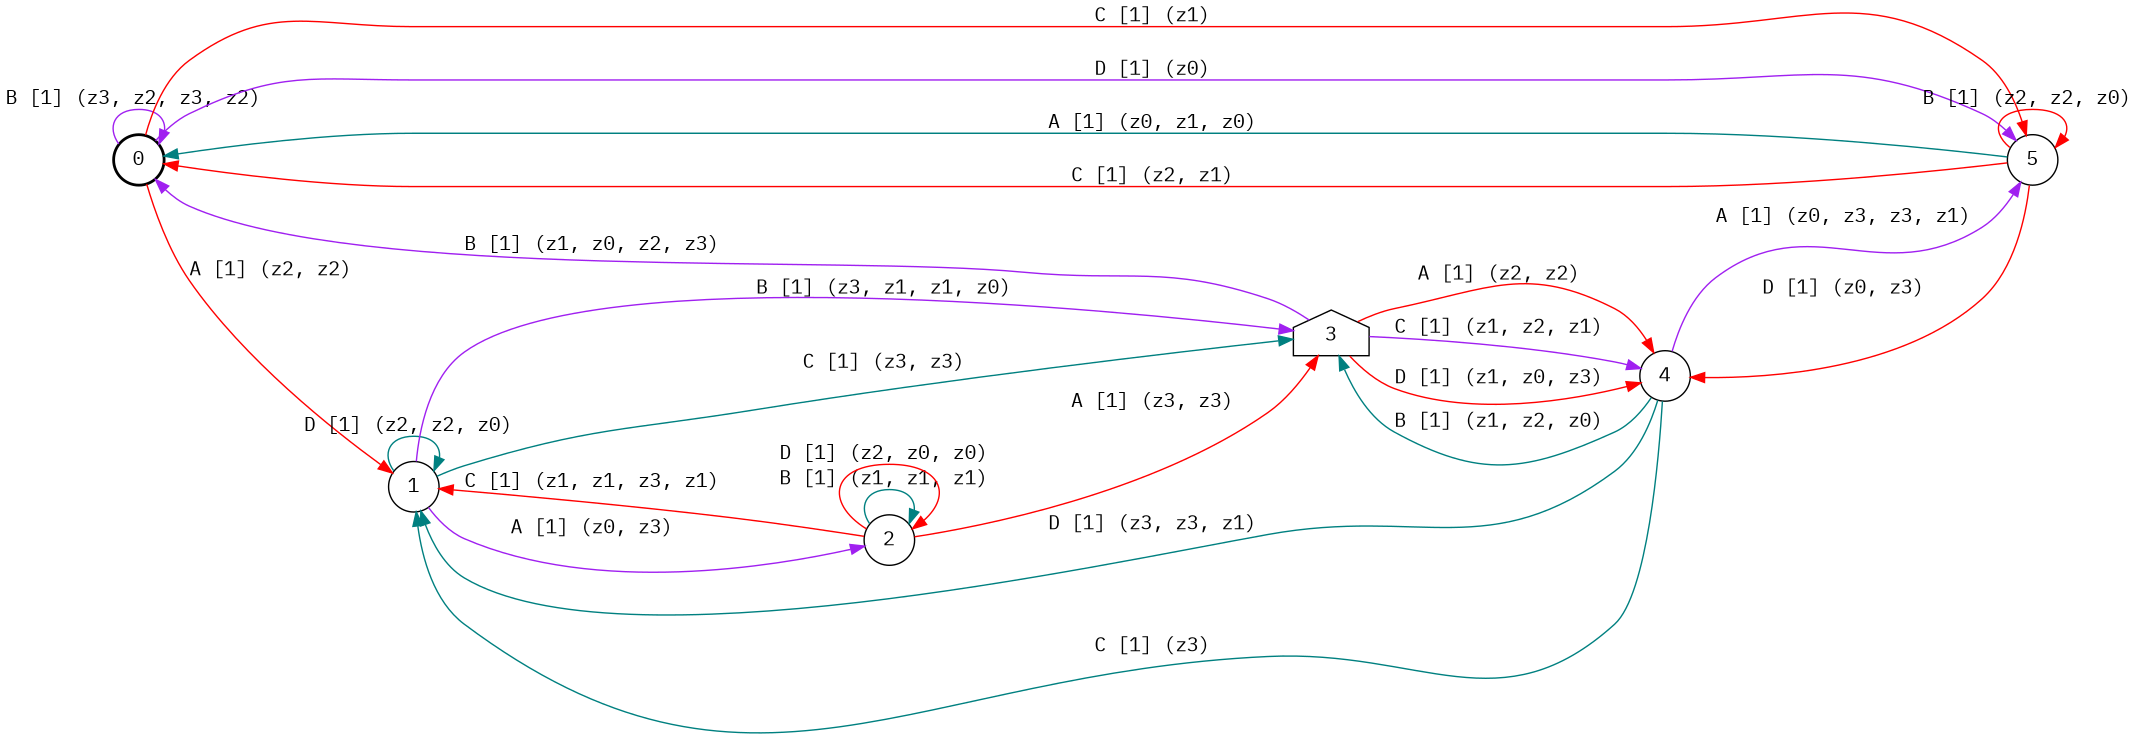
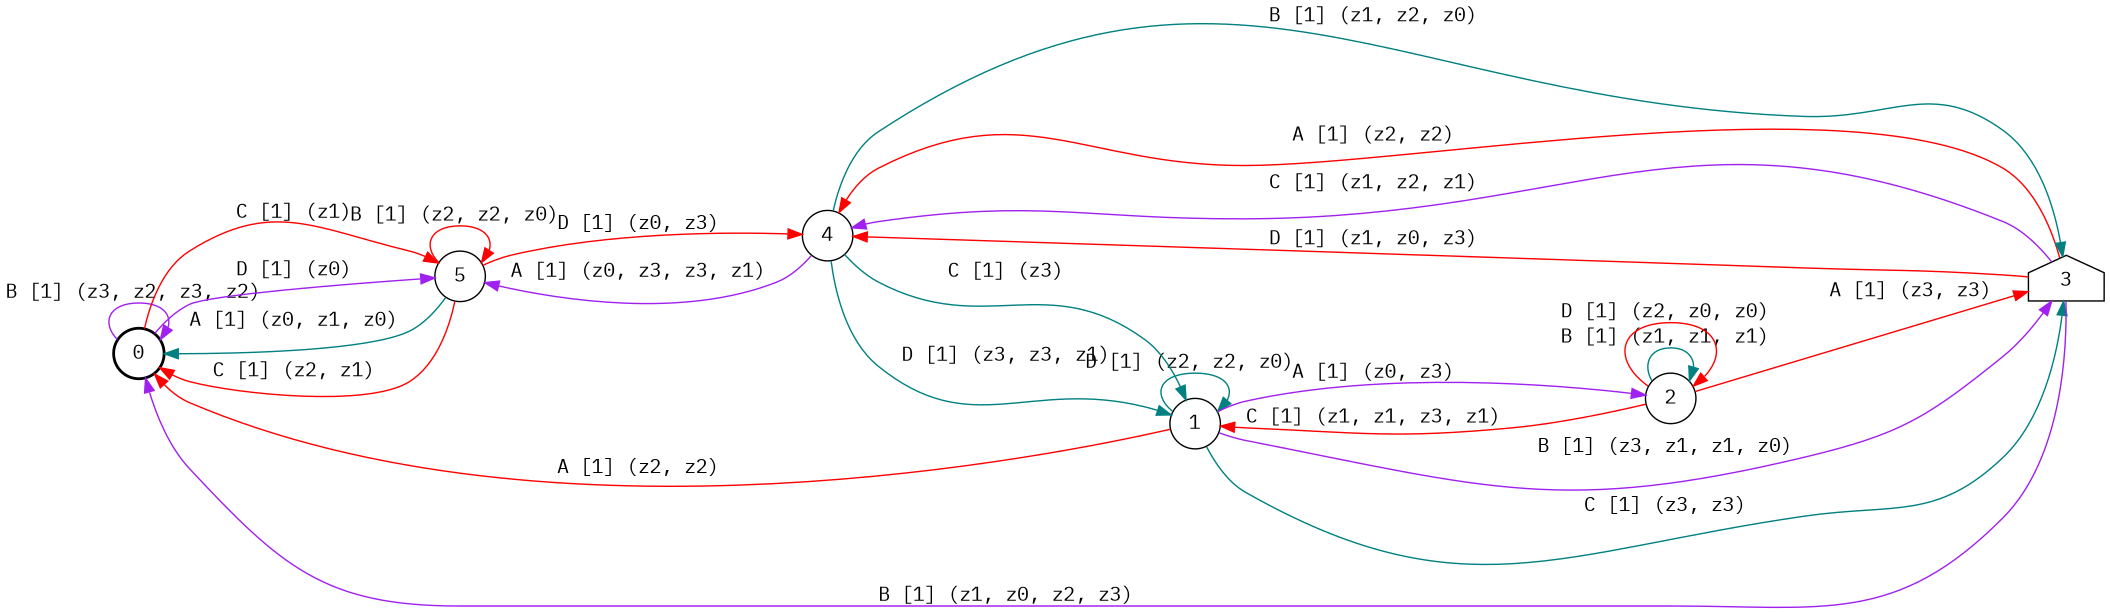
edge "0" -> "1": reversed
